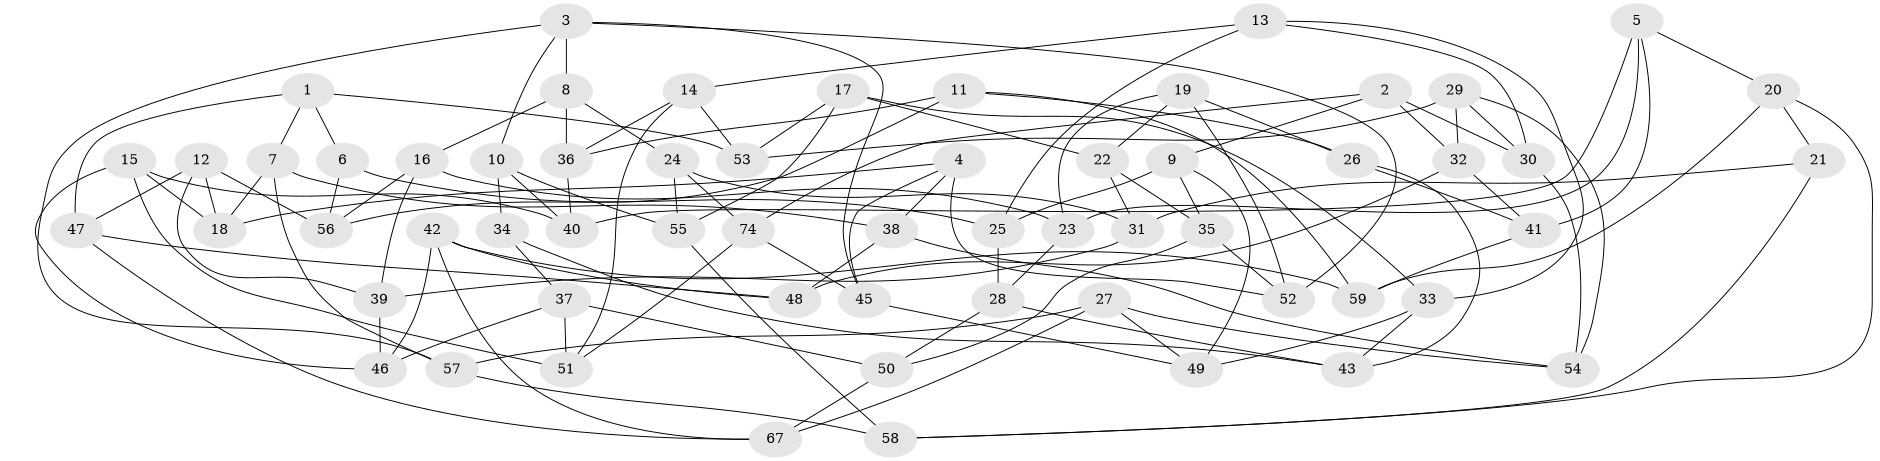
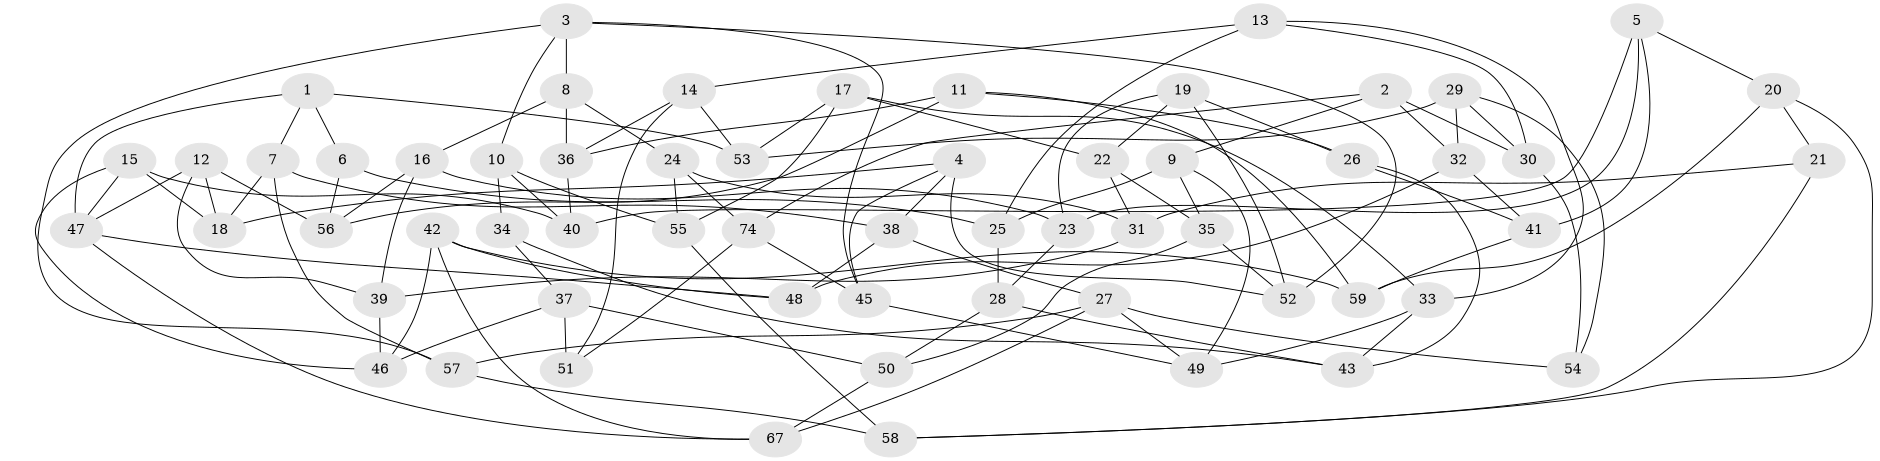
edge "38" -- "54": now "38" -- "27"
edge "15" -- "51": now "15" -- "47"
